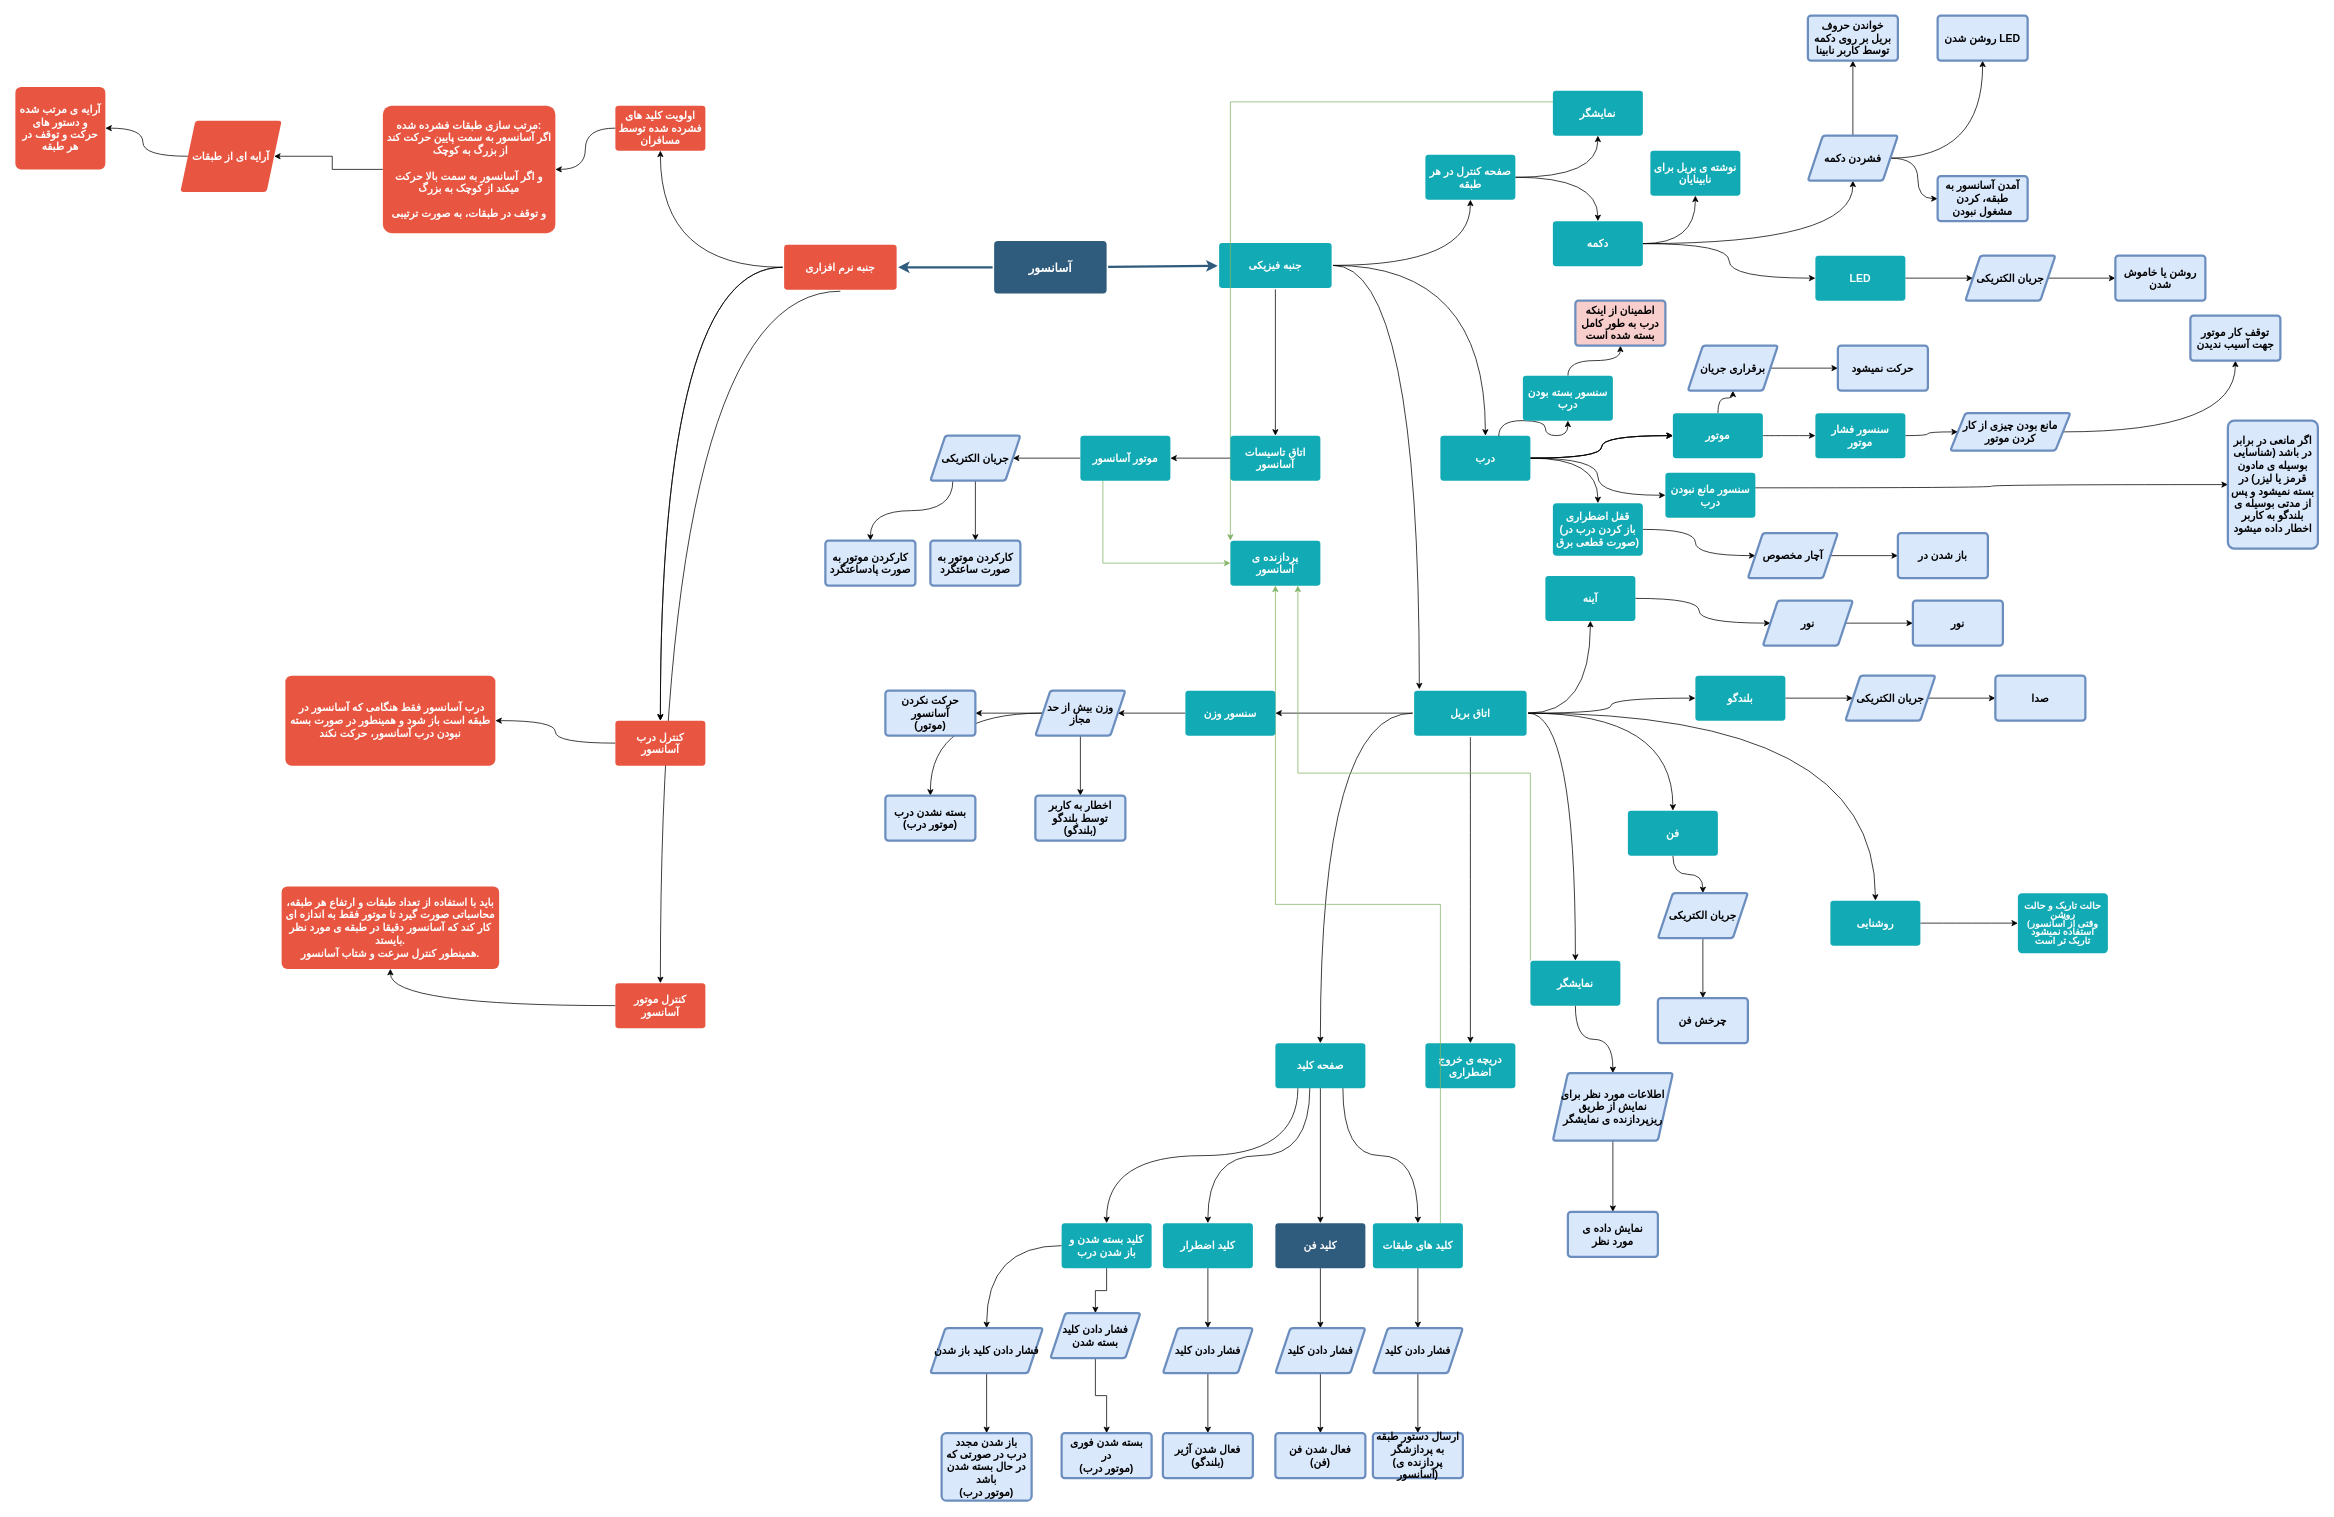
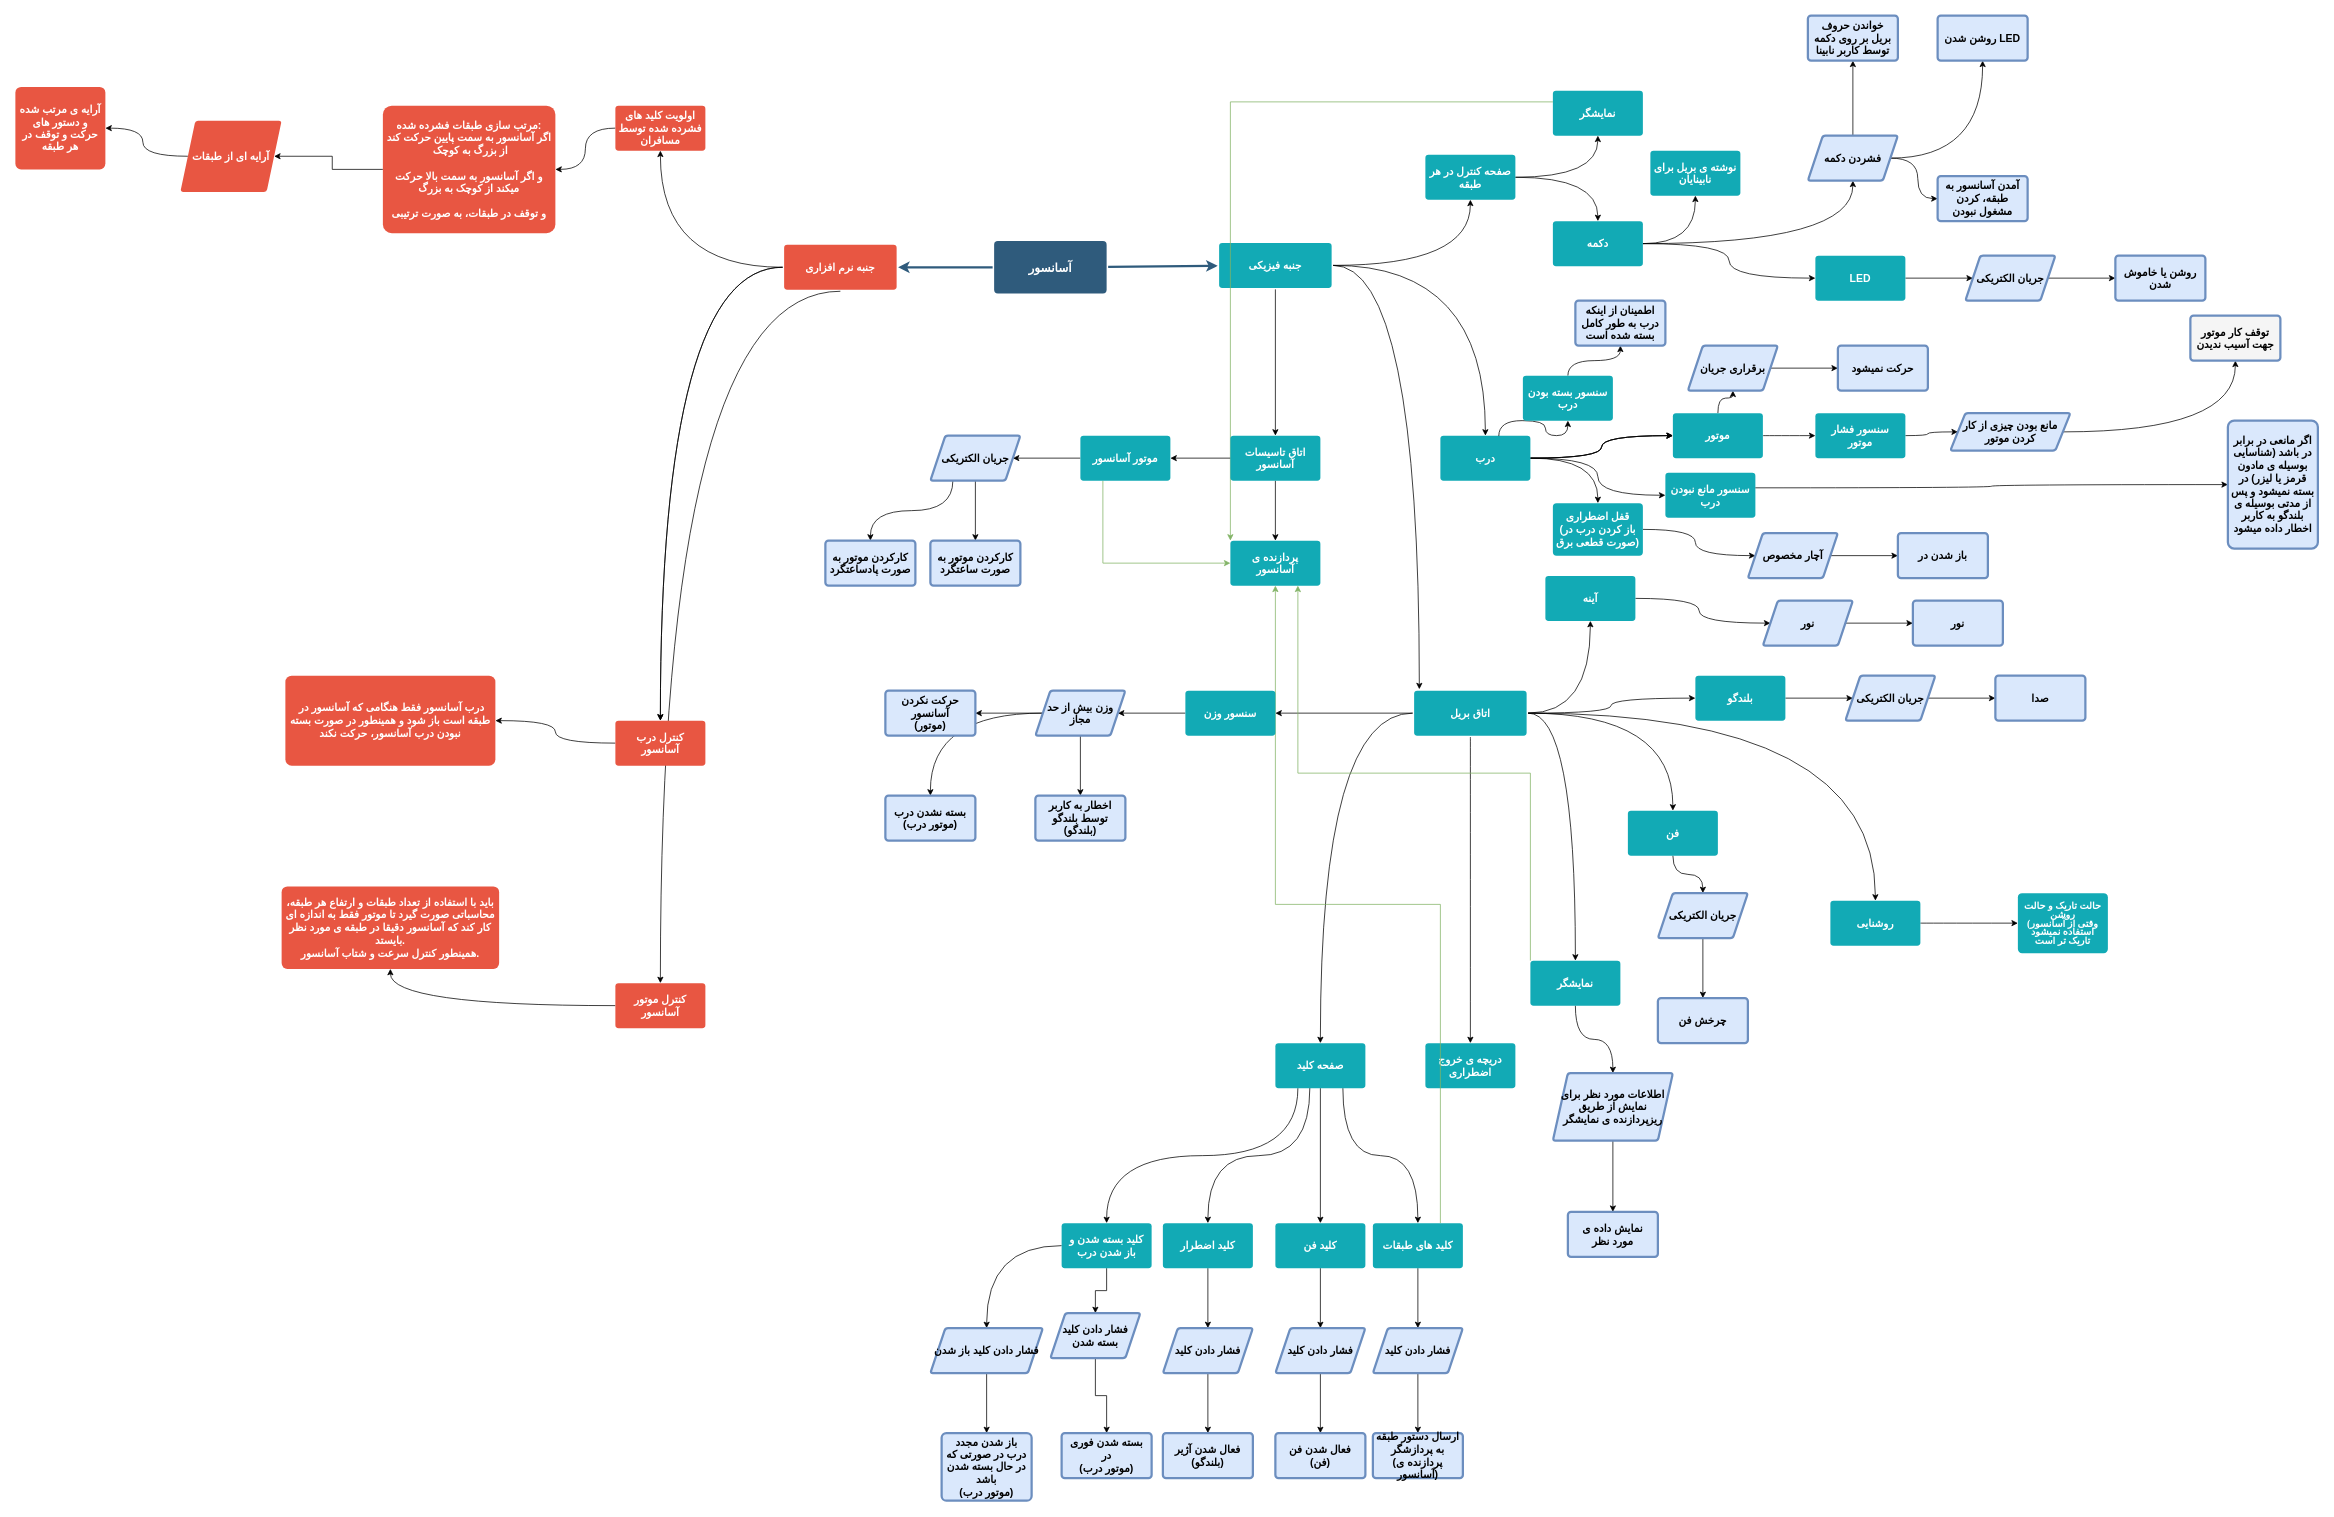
node "اطمینان از اینکه درب به طور کامل بسته شده است": fillcolor #f8cecc -> #dae8fc
node "توقف کار موتور جهت آسیب ندیدن": fillcolor #dae8fc -> #f5f5f5
edge "اتاق تاسیسات آسانسور" -> "پردازنده ی آسانسور": added
node "کلید فن": fillcolor #2f5b7c -> #12aab5
